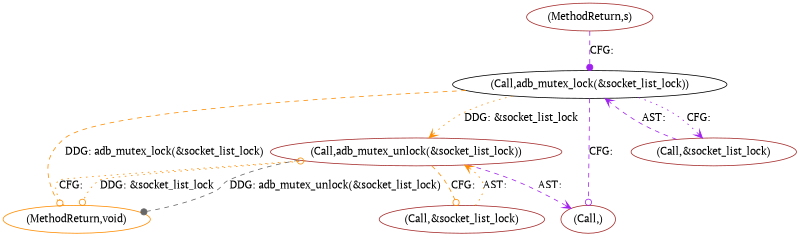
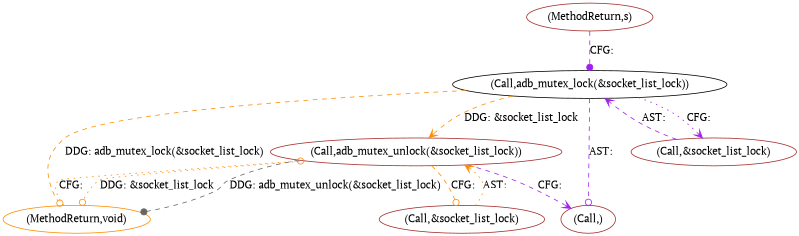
edge "(Call,adb_mutex_lock(&socket_list_lock))" -> "(Call,adb_mutex_unlock(&socket_list_lock))": style dotted -> dashed
edge "(Call,adb_mutex_lock(&socket_list_lock))" -> "(Call,)": label "CFG: " -> "AST: "
edge "(Call,adb_mutex_unlock(&socket_list_lock))" -> "(Call,)": label "AST: " -> "CFG: "
